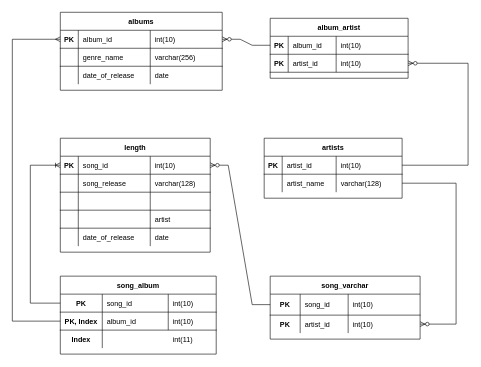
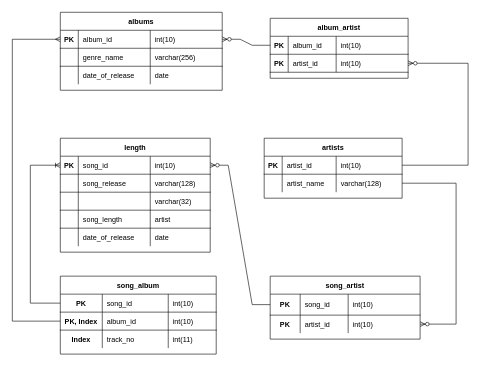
node "varchar(32)": added
node "song_length": added
node "song_varchar": label "song_varchar" -> "song_artist"
node "track_no": added
